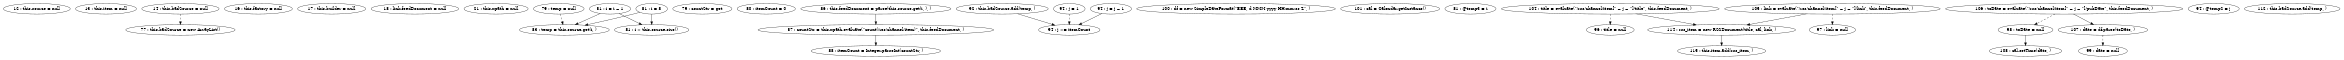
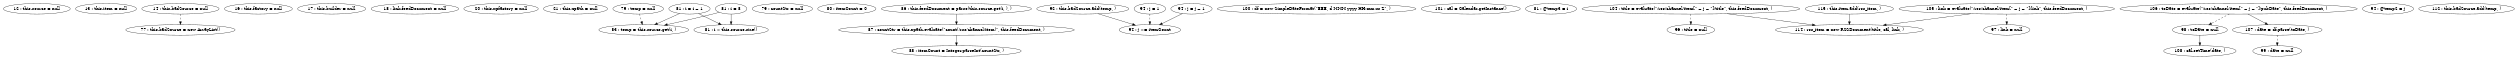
node "20 : this.xpfactory = null": added
node "79 : countStr = get": label "79 : countStr = get" -> "79 : countStr = null"
edge "114 : rss_item = new RSSDocument(title, cal, link, )" -> "115 : this.item.add(rss_item, )": reversed
